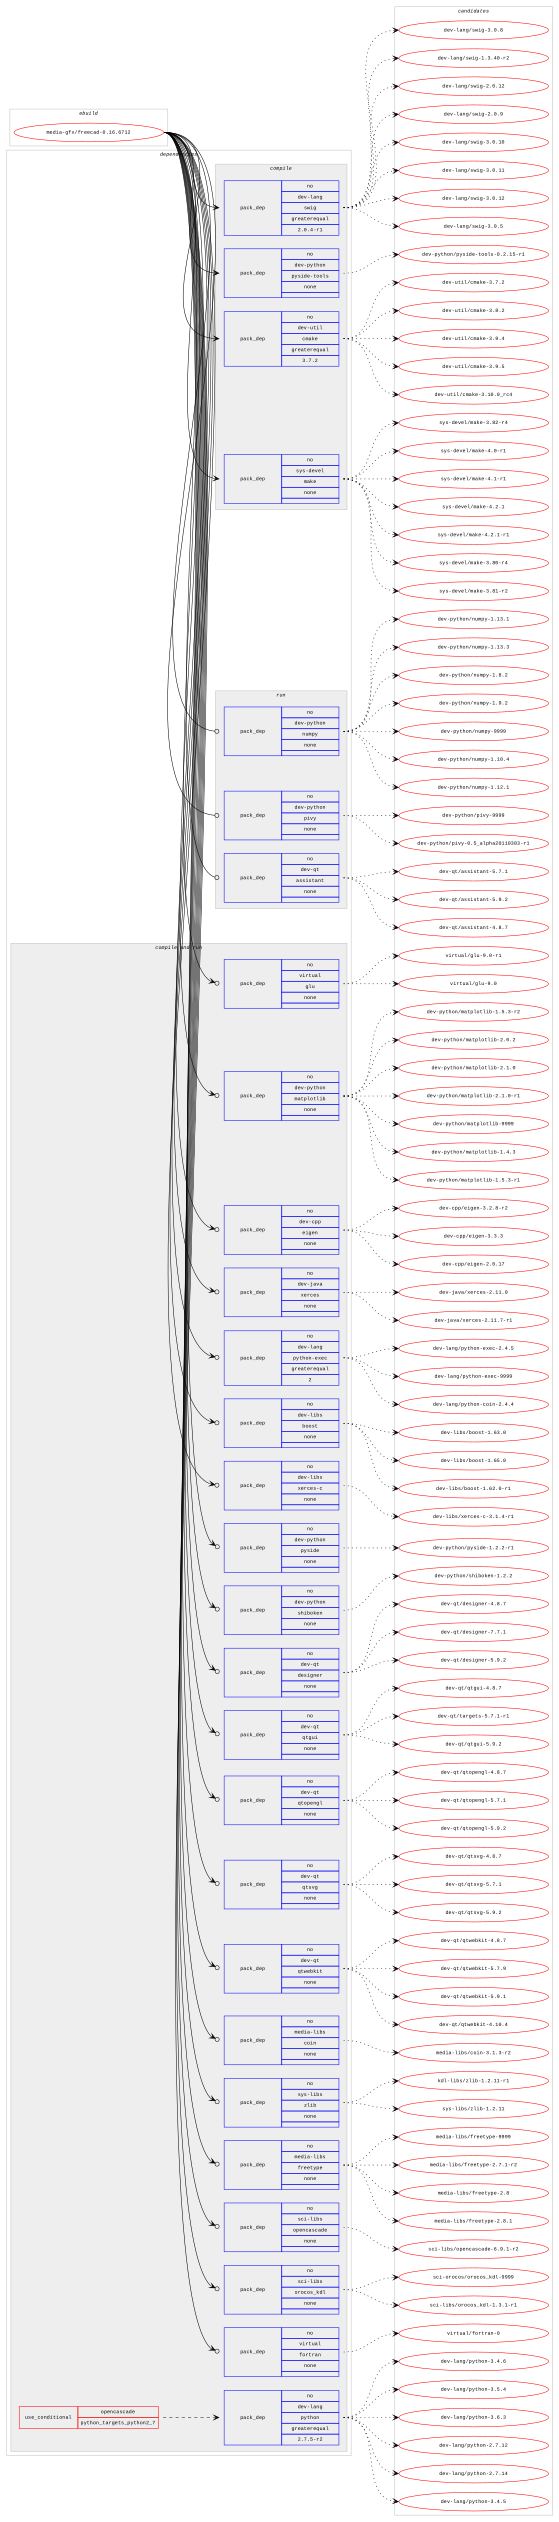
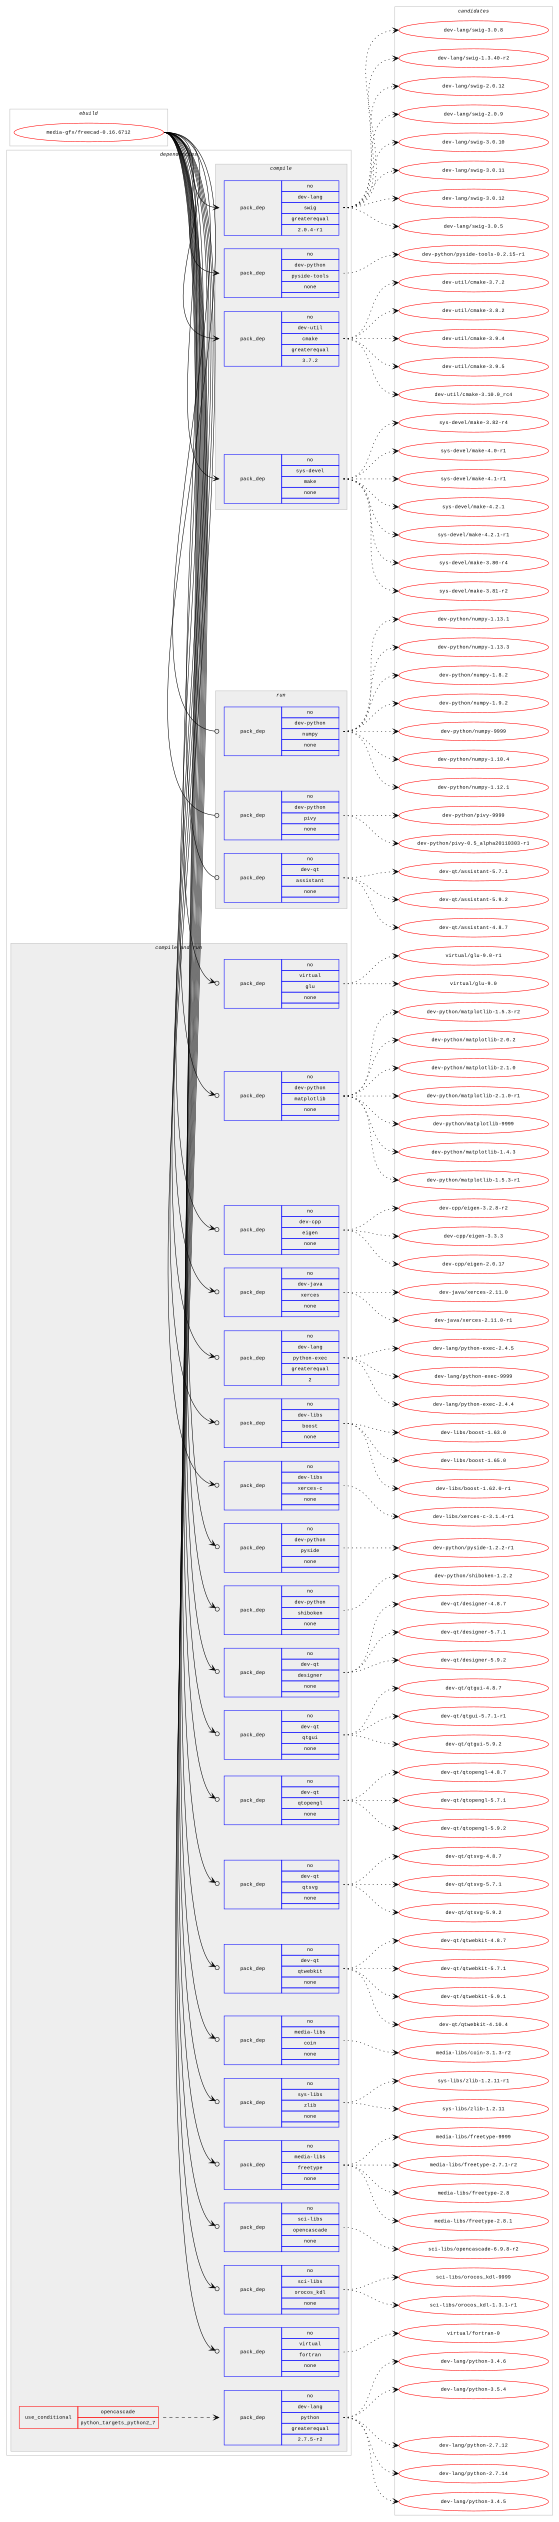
node "dev-java/xerces-2.11.7-r1": label "dev-java/xerces-2.11.7-r1" -> "dev-java/xerces-2.11.0-r1"
node "dev-lang/python-coin-2.4.4": label "dev-lang/python-coin-2.4.4" -> "dev-lang/python-exec-2.4.4"
node "dev-qt/designer-7.7.1": label "dev-qt/designer-7.7.1" -> "dev-qt/designer-5.7.1"
node "dev-qt/targets-5.7.1-r1": label "dev-qt/targets-5.7.1-r1" -> "dev-qt/qtgui-5.7.1-r1"
node "dev-qt/qtwebkit-5.7.9": label "dev-qt/qtwebkit-5.7.9" -> "dev-qt/qtwebkit-5.7.1"
node "kdl-libs/zlib-1.2.11-r1": label "kdl-libs/zlib-1.2.11-r1" -> "sys-libs/zlib-1.2.11-r1"
node "sci-libs/opencascade-6.9.1-r2": label "sci-libs/opencascade-6.9.1-r2" -> "sci-libs/opencascade-6.9.8-r2"
node "sci-orocos/orocos_kdl-9999": label "sci-orocos/orocos_kdl-9999" -> "sci-libs/orocos_kdl-9999"
node "dev-lang/python-3.6.3": removed
